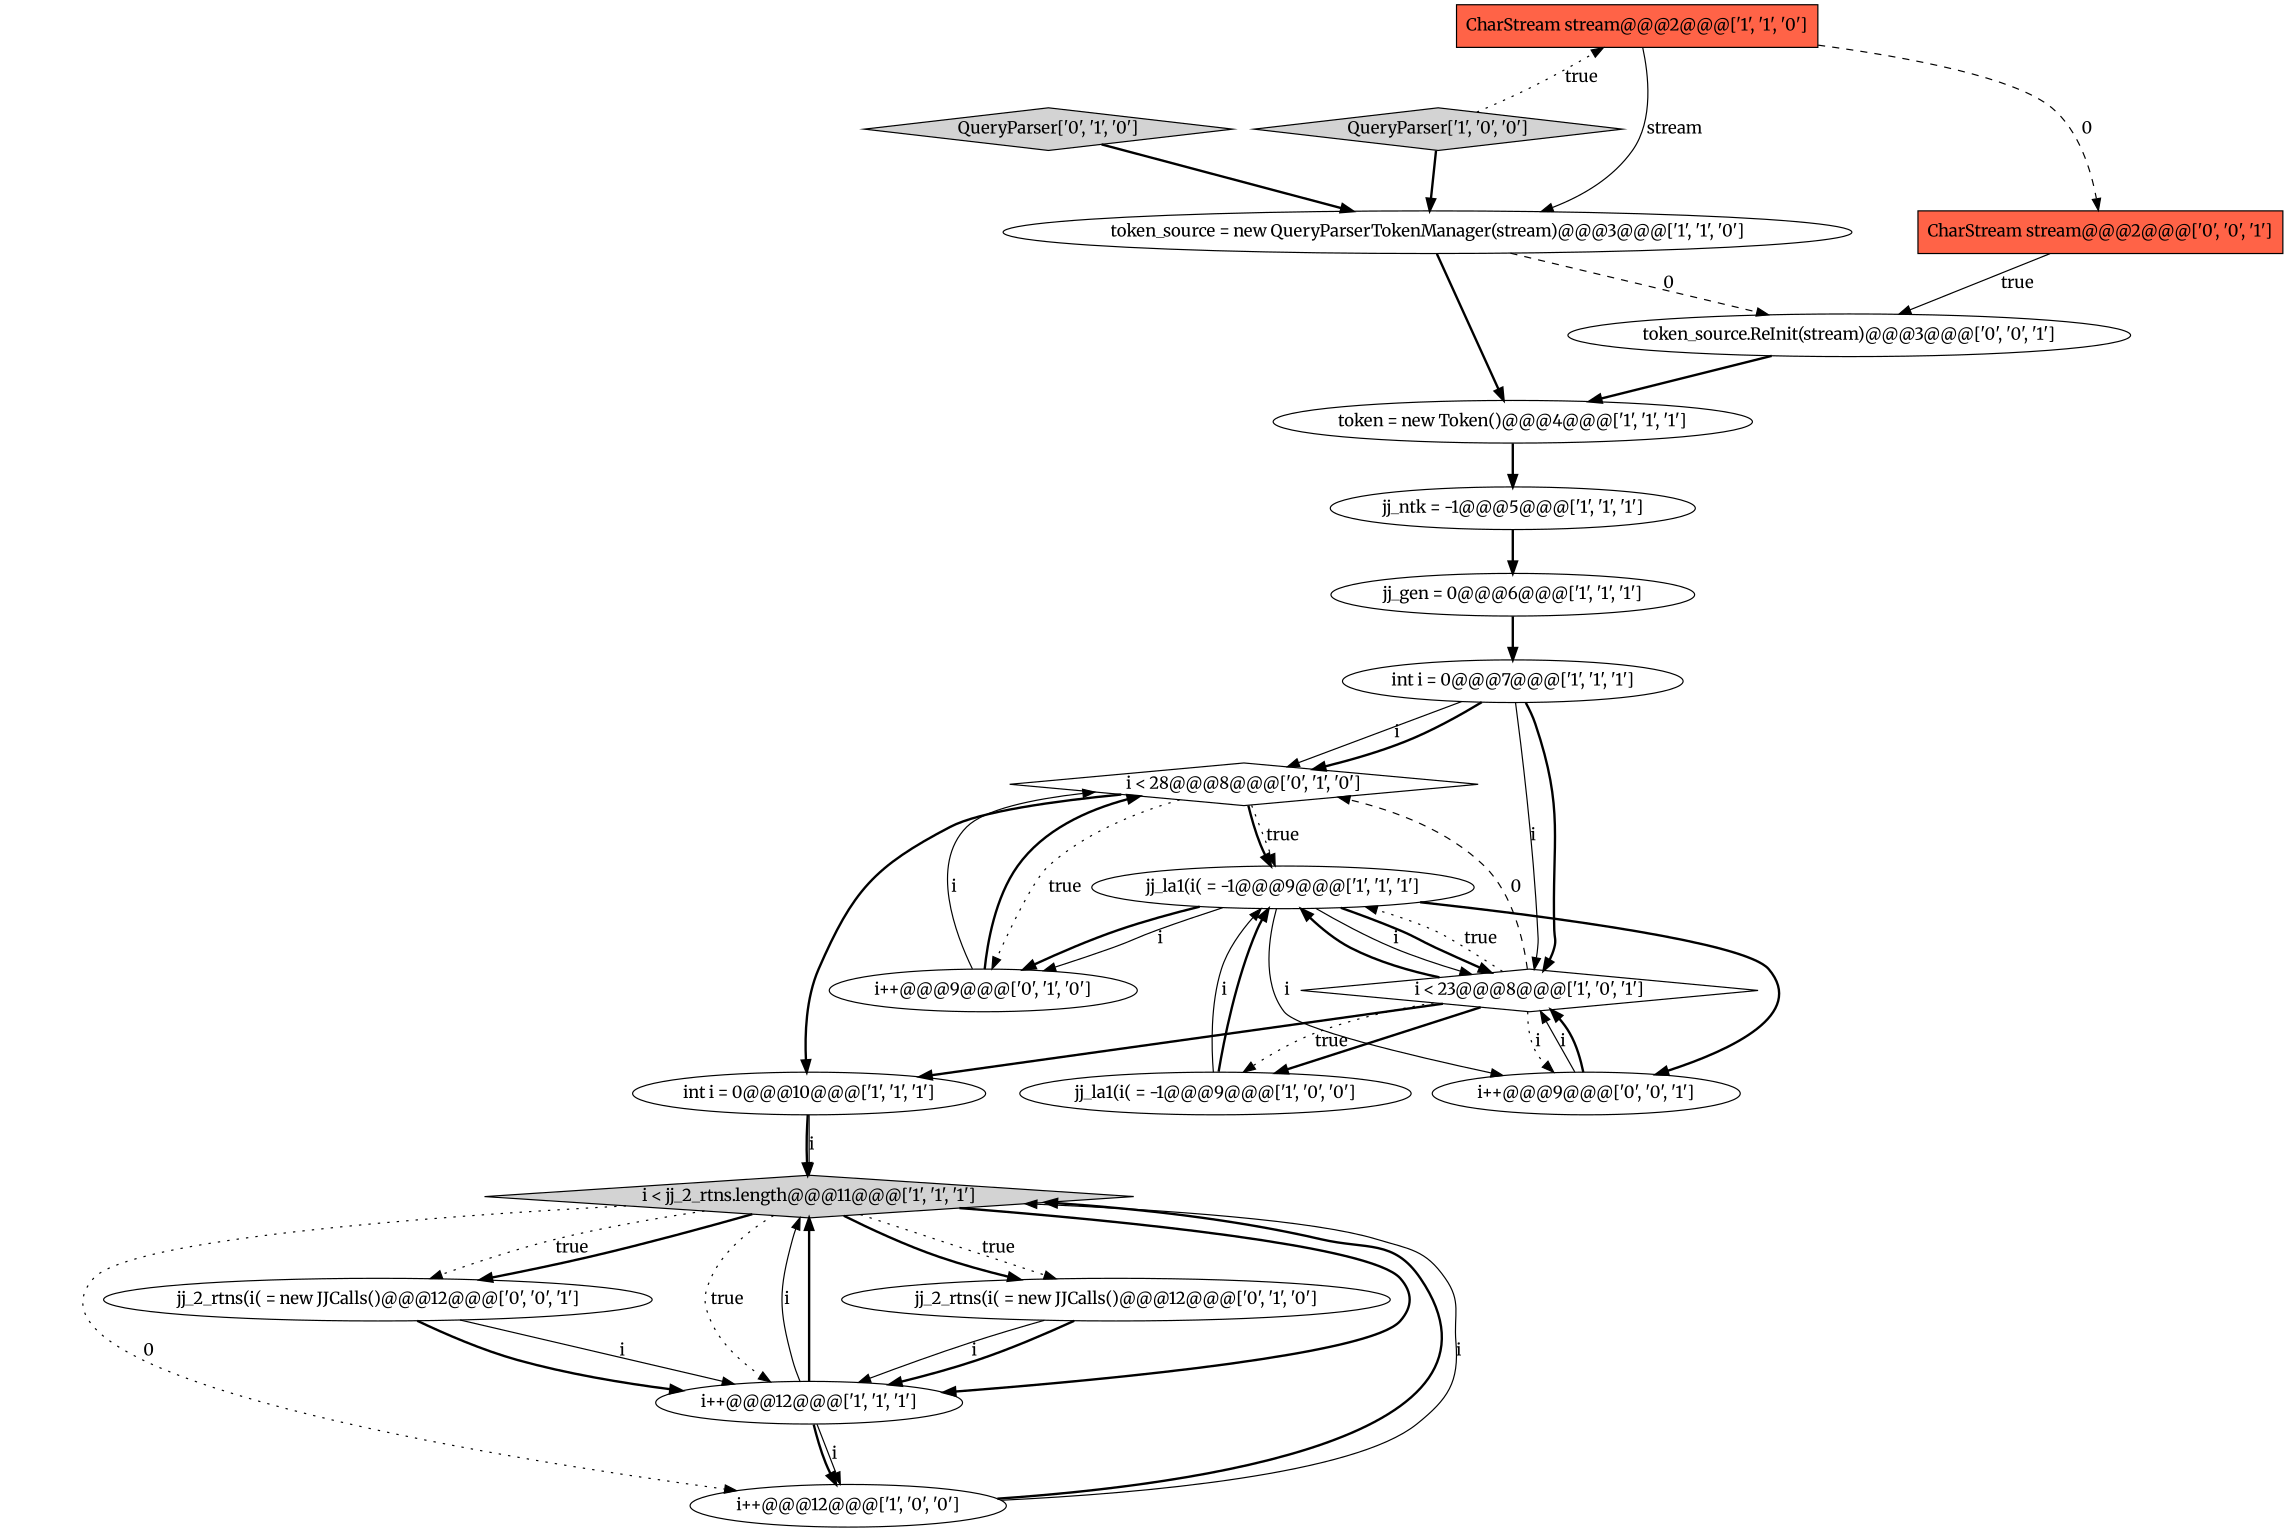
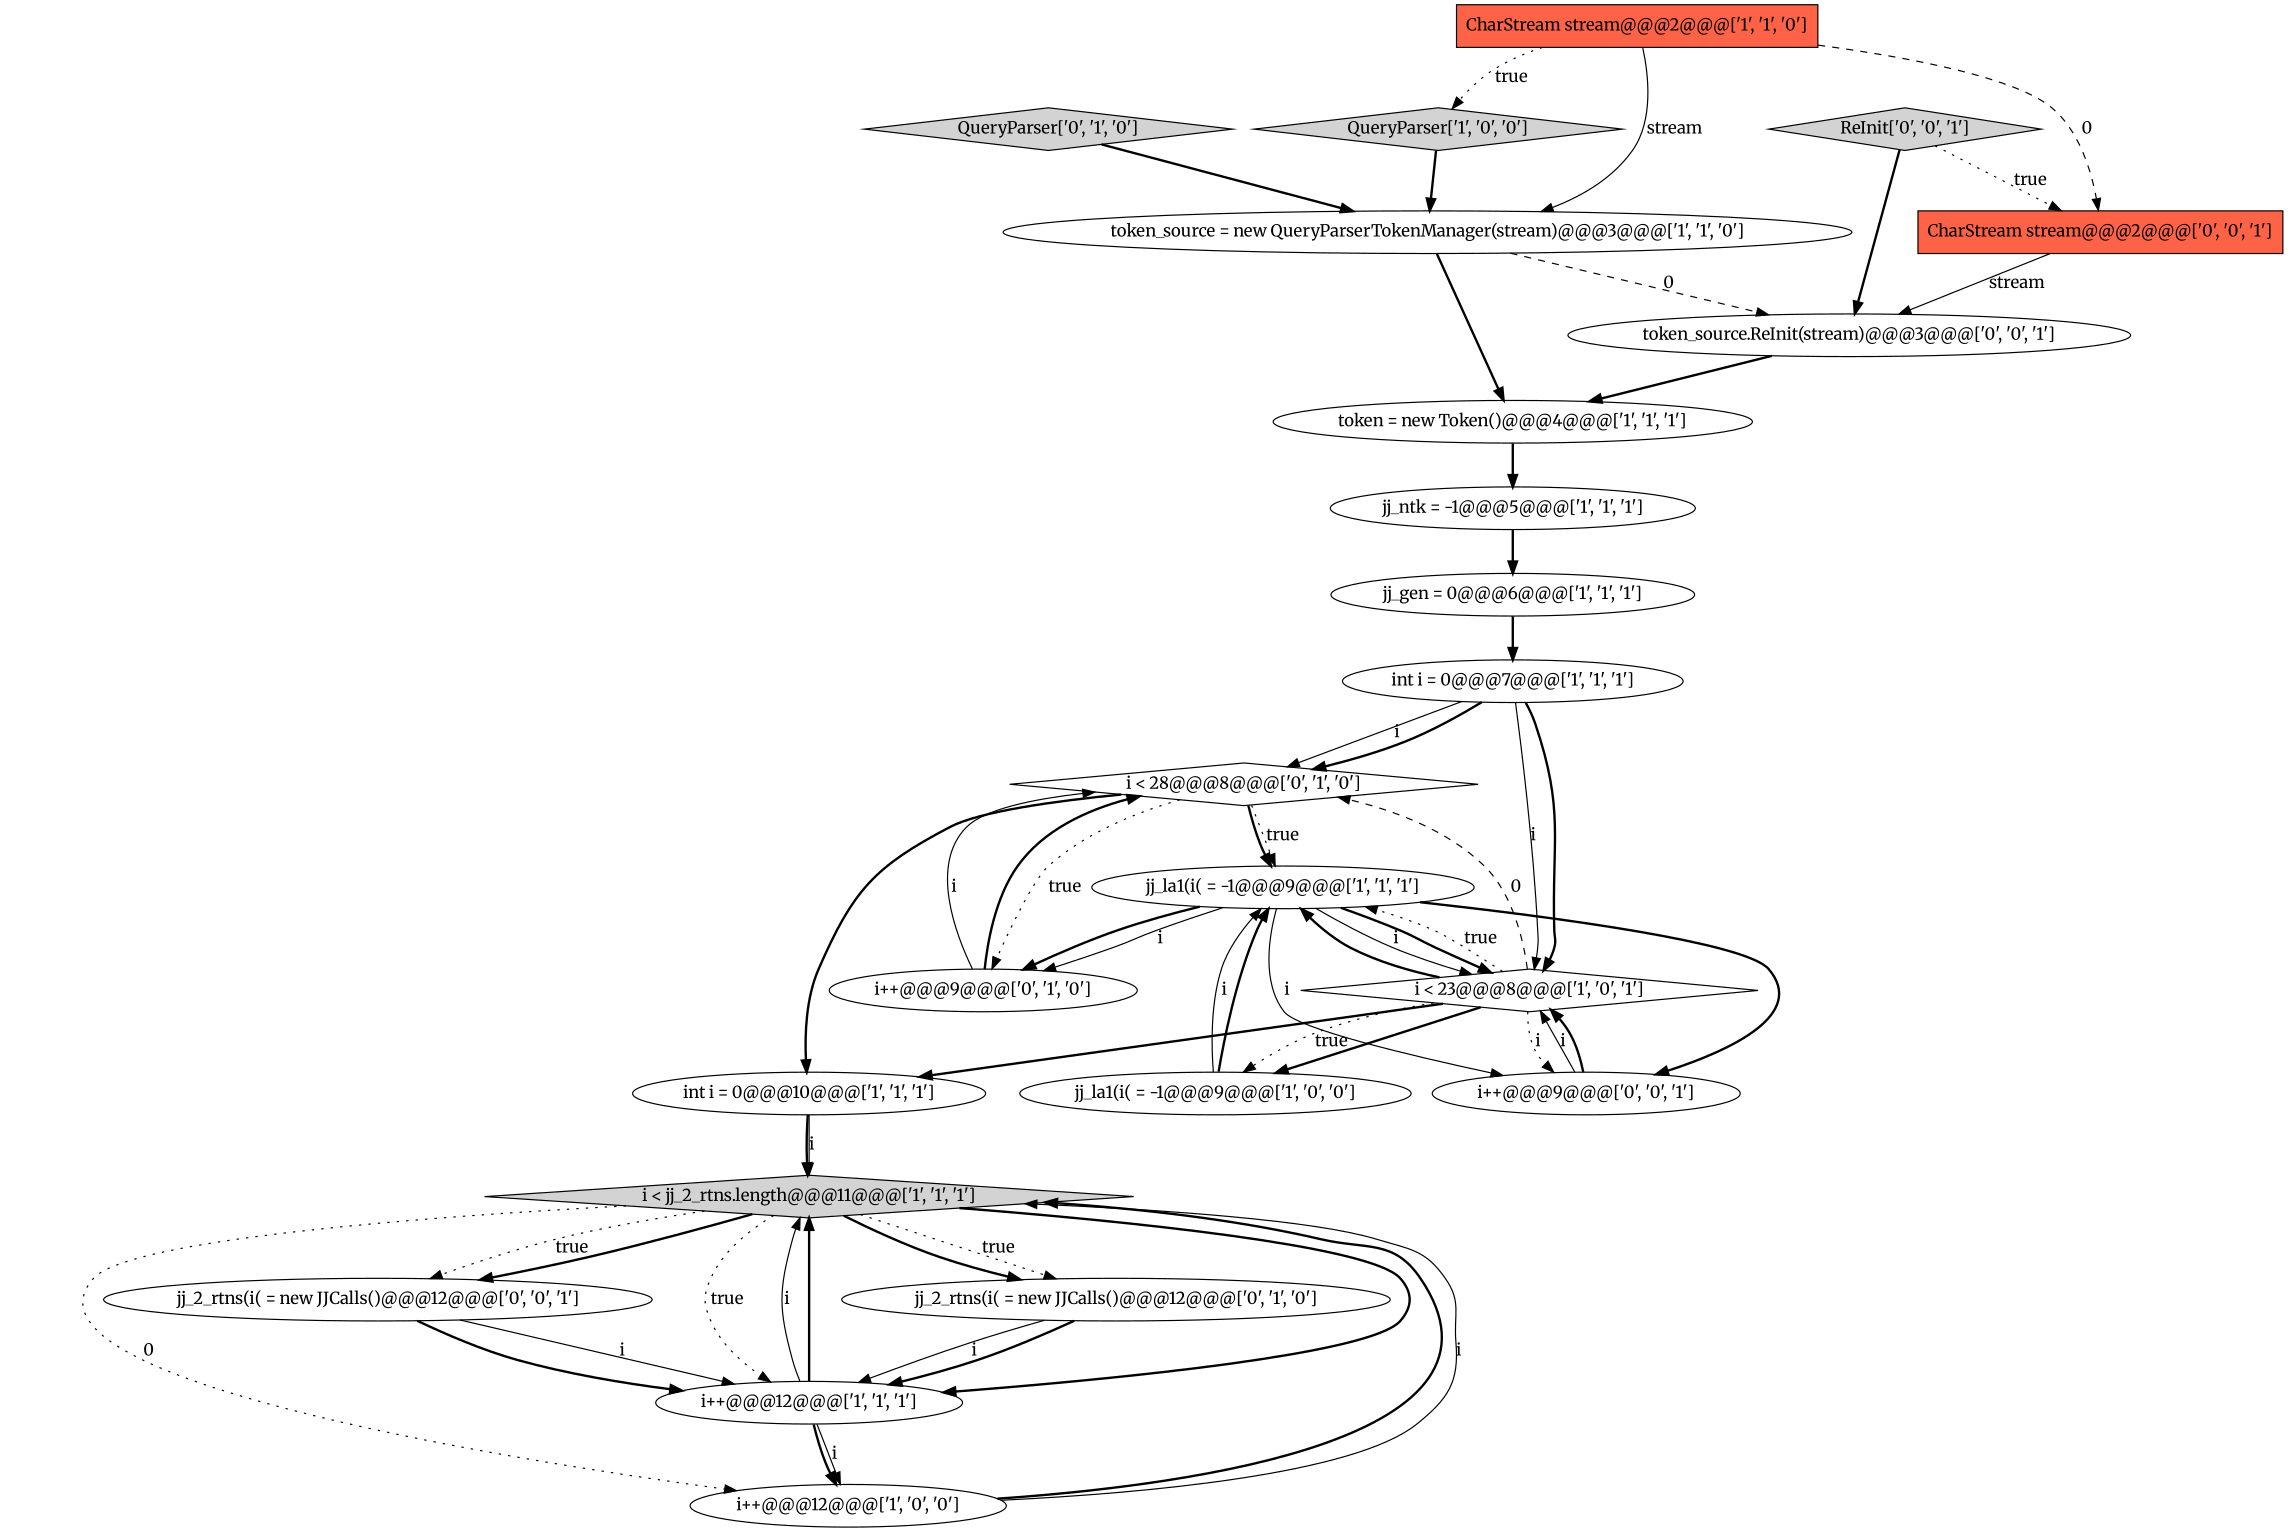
edge "QueryParser['1', '0', '0']" -> "CharStream stream@@@2@@@['1', '1', '0']": reversed
node "ReInit['0', '0', '1']": added
edge "CharStream stream@@@2@@@['0', '0', '1']" -> "token_source.ReInit(stream)@@@3@@@['0', '0', '1']": label "true" -> "stream"
